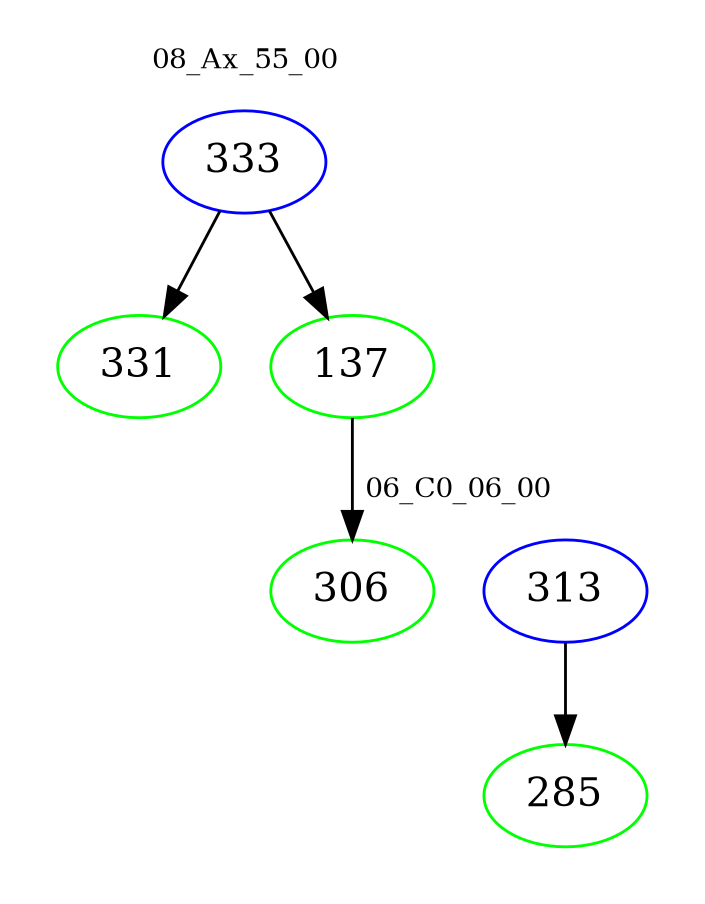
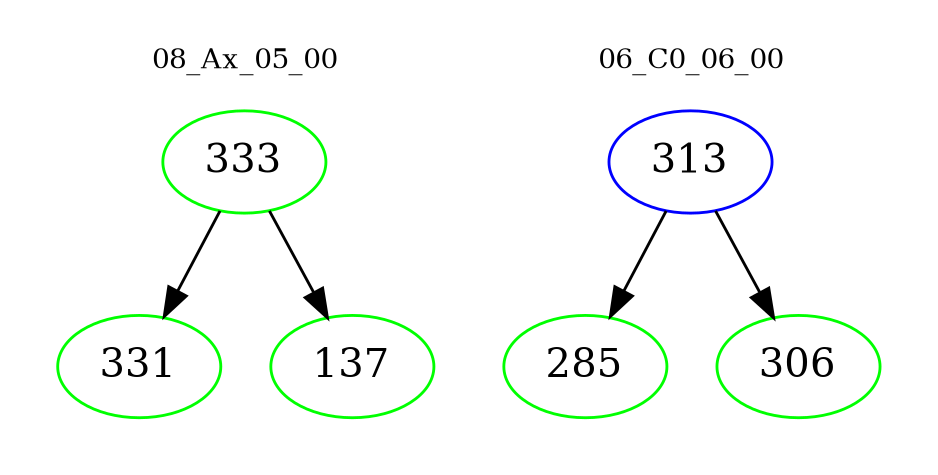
cluster "08_Ax_55_00": label "08_Ax_55_00" -> "08_Ax_05_00"
node "333": color blue -> green
edge "137" -> "306": now "313" -> "306"
